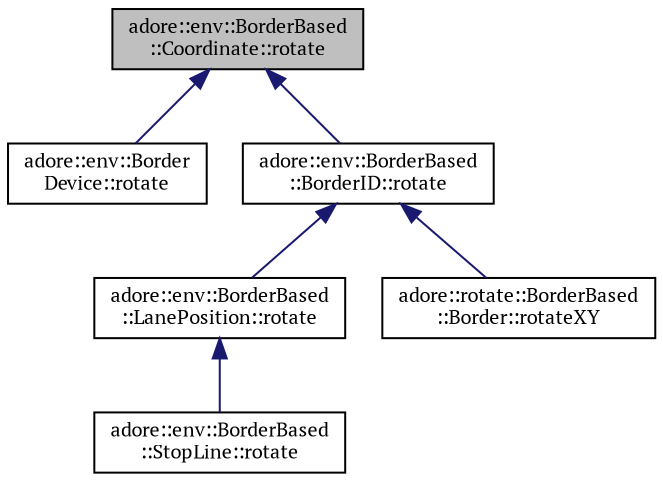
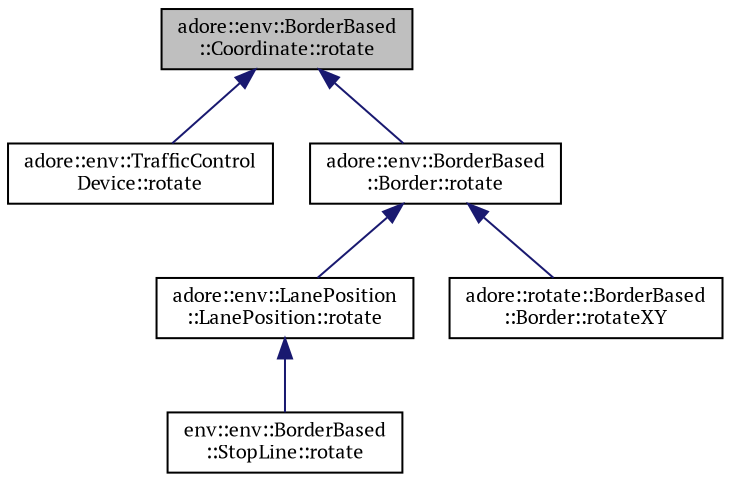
node "adore::env::Border Device::rotate": label "adore::env::Border Device::rotate" -> "adore::env::TrafficControl Device::rotate"
node "adore::env::BorderBased ::BorderID::rotate": label "adore::env::BorderBased ::BorderID::rotate" -> "adore::env::BorderBased ::Border::rotate"
node "adore::env::BorderBased ::LanePosition::rotate": label "adore::env::BorderBased ::LanePosition::rotate" -> "adore::env::LanePosition ::LanePosition::rotate"
node "adore::env::BorderBased ::StopLine::rotate": label "adore::env::BorderBased ::StopLine::rotate" -> "env::env::BorderBased ::StopLine::rotate"
